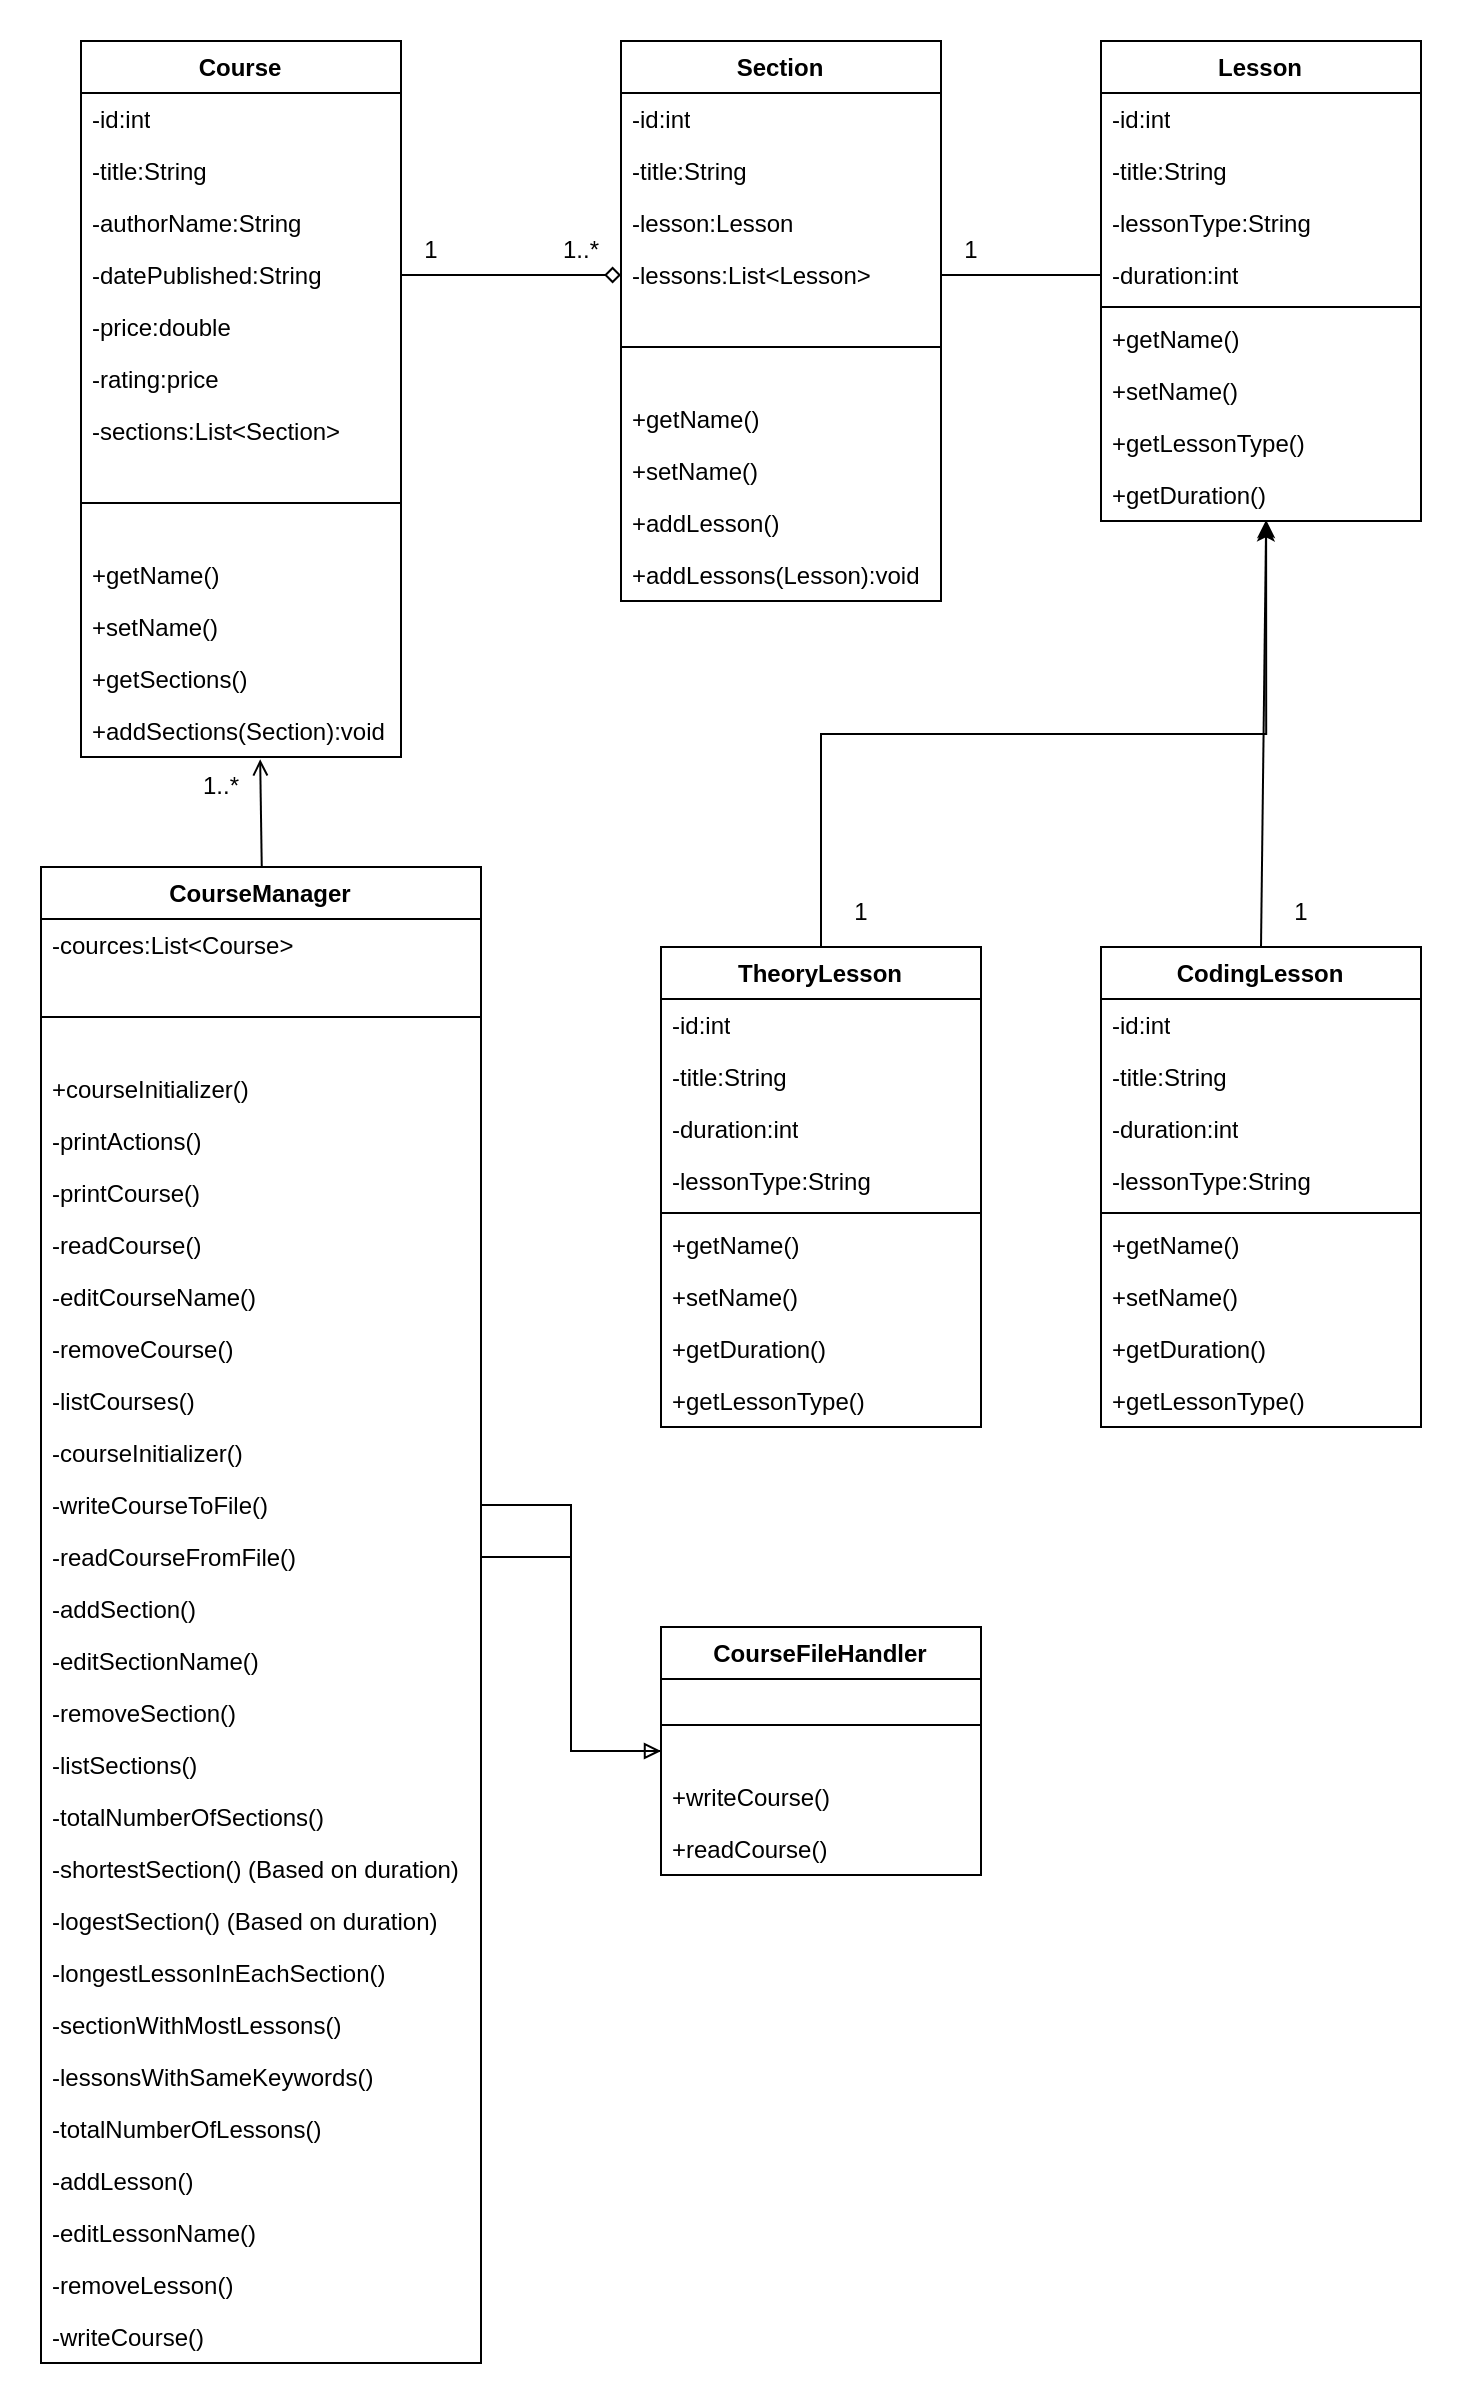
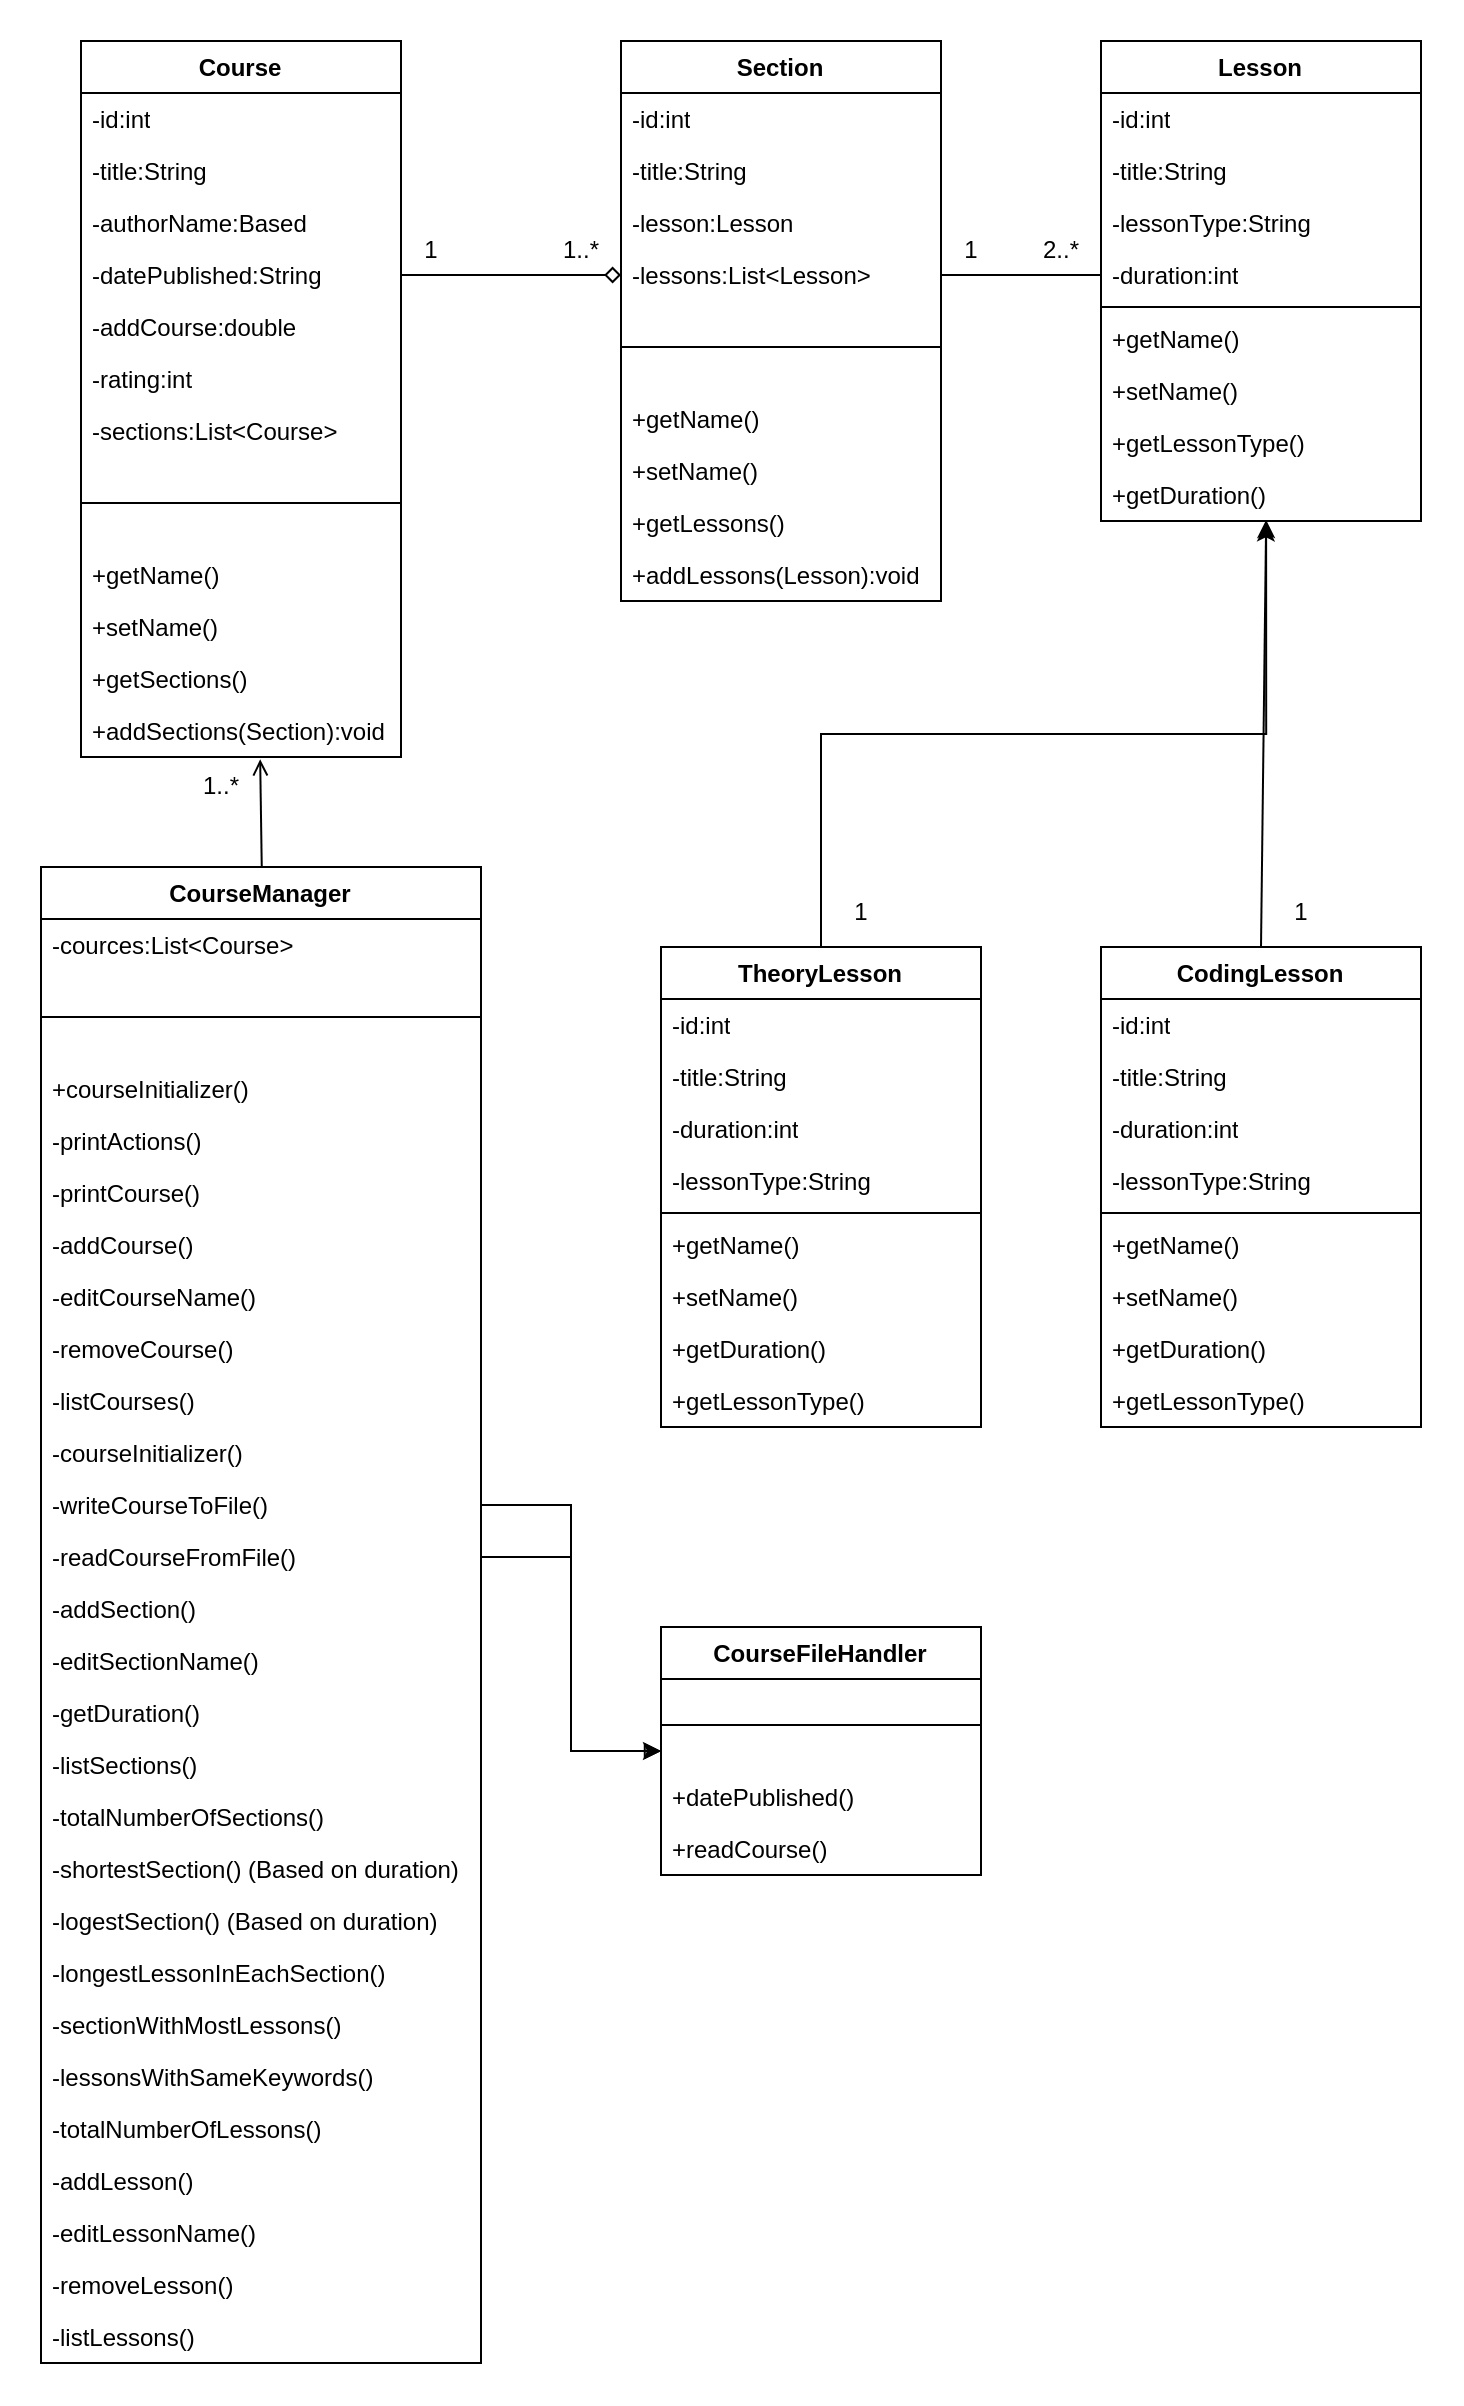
node "-authorName:String": label "-authorName:String" -> "-authorName:Based"
node "2..*": added
node "-price:double": label "-price:double" -> "-addCourse:double"
node "-rating:price": label "-rating:price" -> "-rating:int"
node "-sections:List<Section>": label "-sections:List<Section>" -> "-sections:List<Course>"
node "+addLesson()": label "+addLesson()" -> "+getLessons()"
node "-readCourse()": label "-readCourse()" -> "-addCourse()"
node "-removeSection()": label "-removeSection()" -> "-getDuration()"
edge "-writeCourseToFile()" -- "CourseFileHandler": arrowhead none -> classic
node "+writeCourse()": label "+writeCourse()" -> "+datePublished()"
node "-writeCourse()": label "-writeCourse()" -> "-listLessons()"
